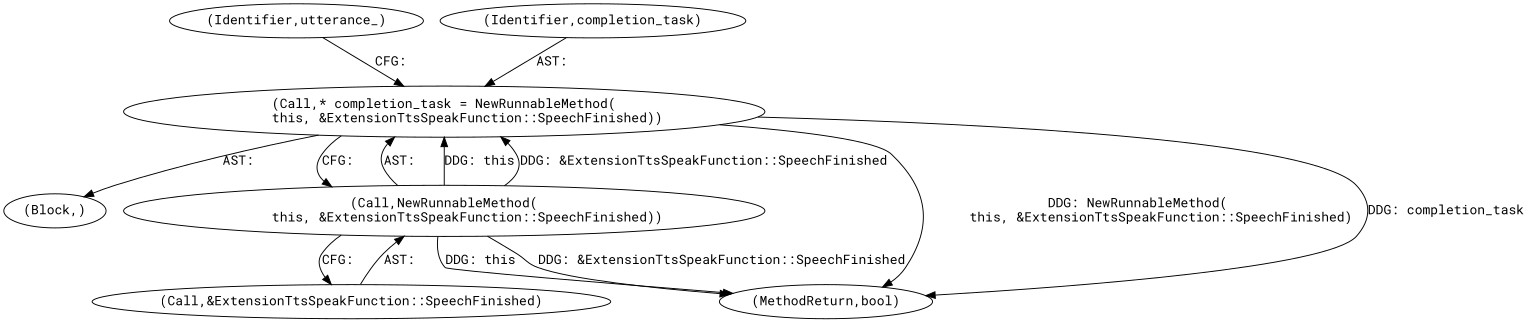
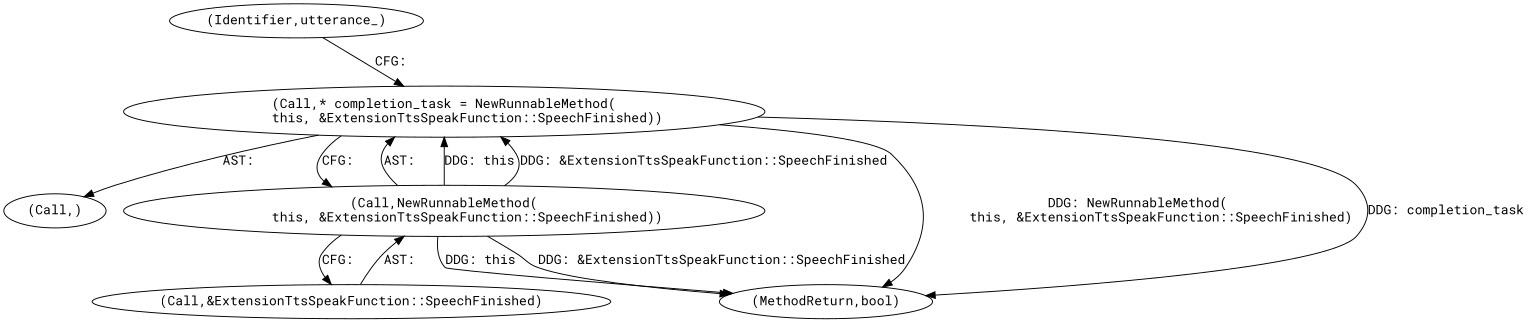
node "(Identifier,completion_task)": removed
node "(Block,)": label "(Block,)" -> "(Call,)"
